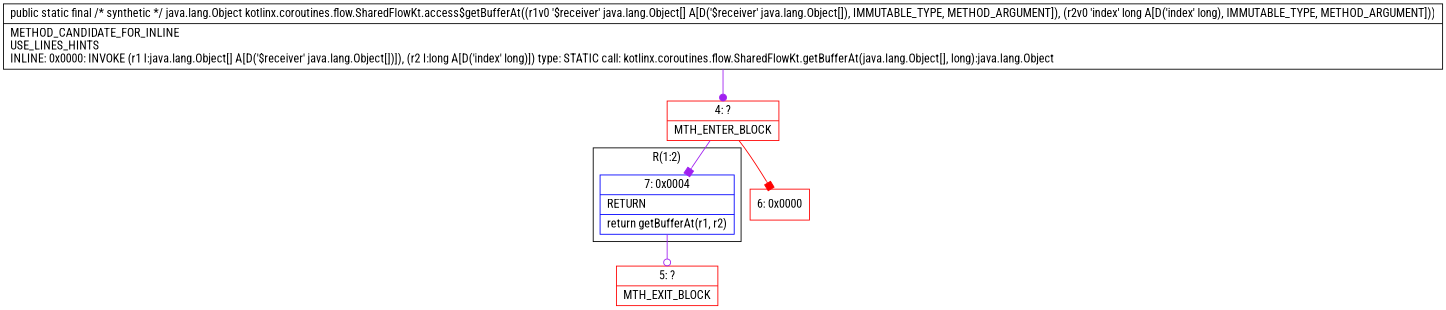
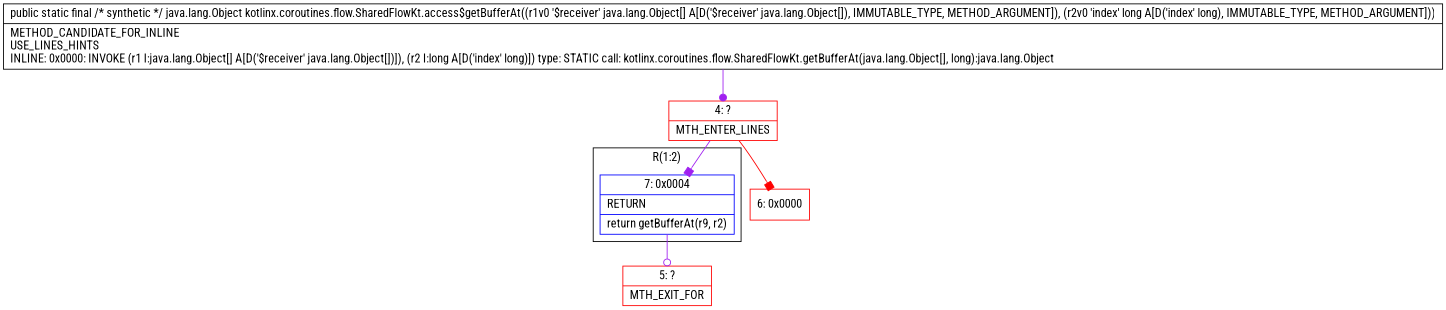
node "4: ?": text "MTH_ENTER_BLOCK" -> "MTH_ENTER_LINES"
node "7: 0x0004": text "return getBufferAt(r1, r2)" -> "return getBufferAt(r9, r2)"
node "5: ?": text "MTH_EXIT_BLOCK" -> "MTH_EXIT_FOR"
